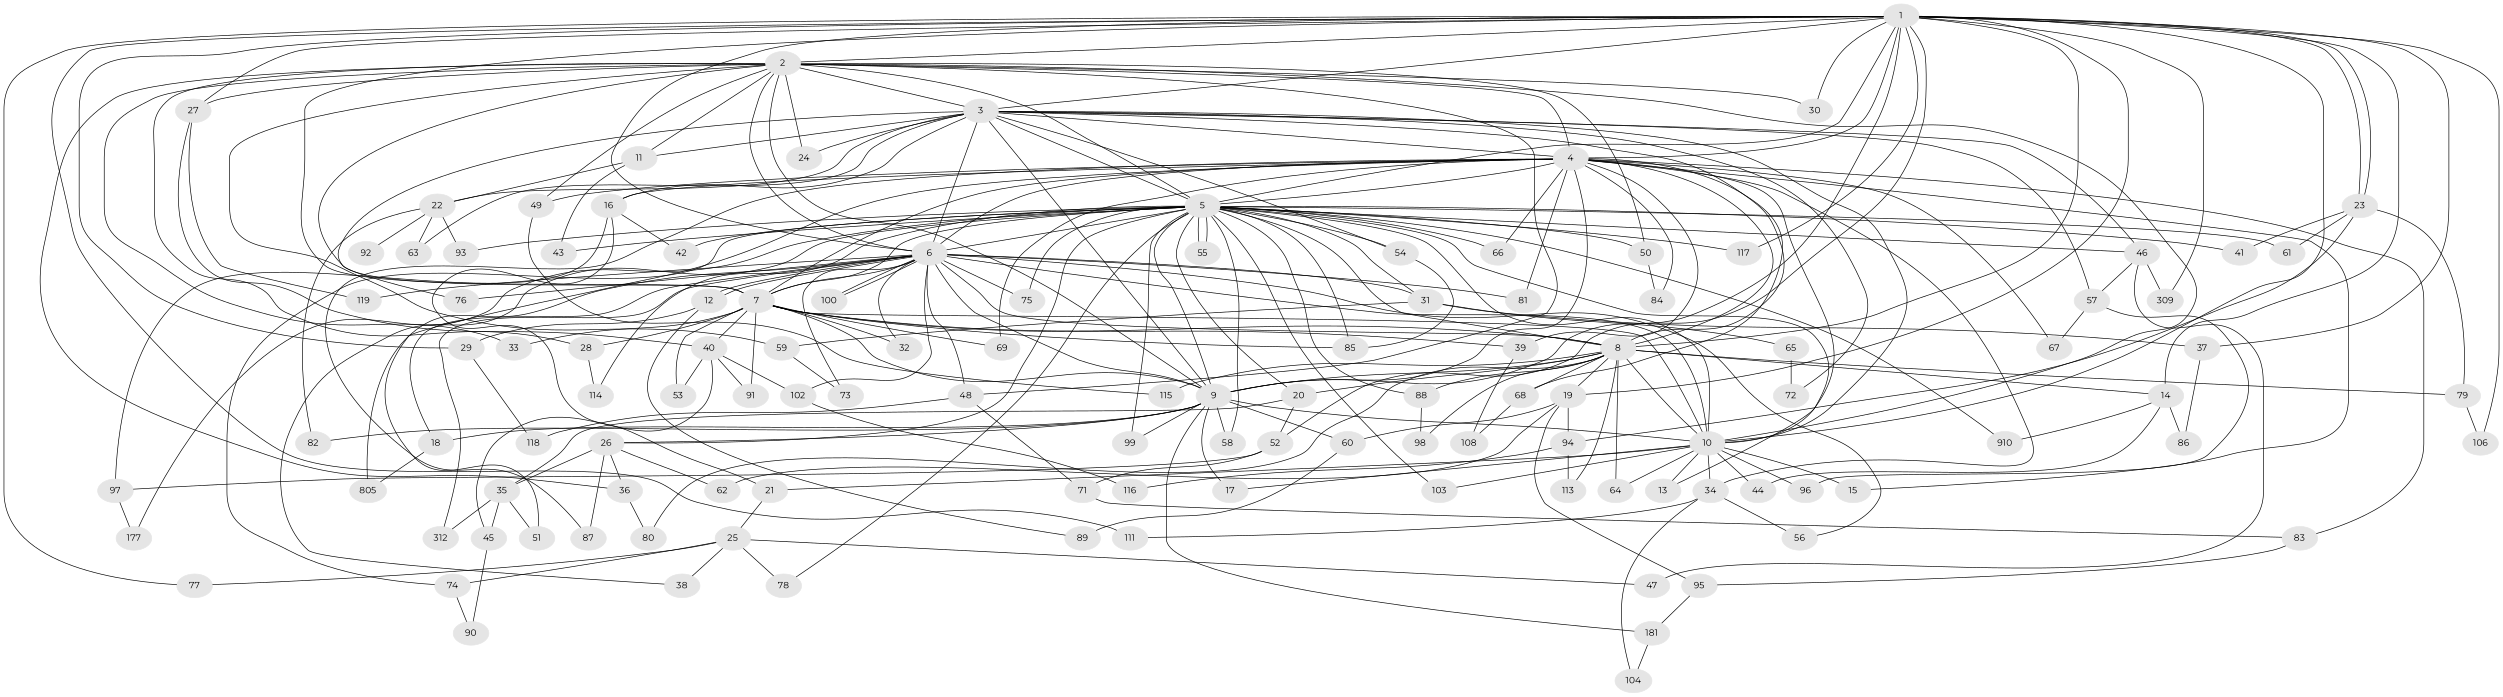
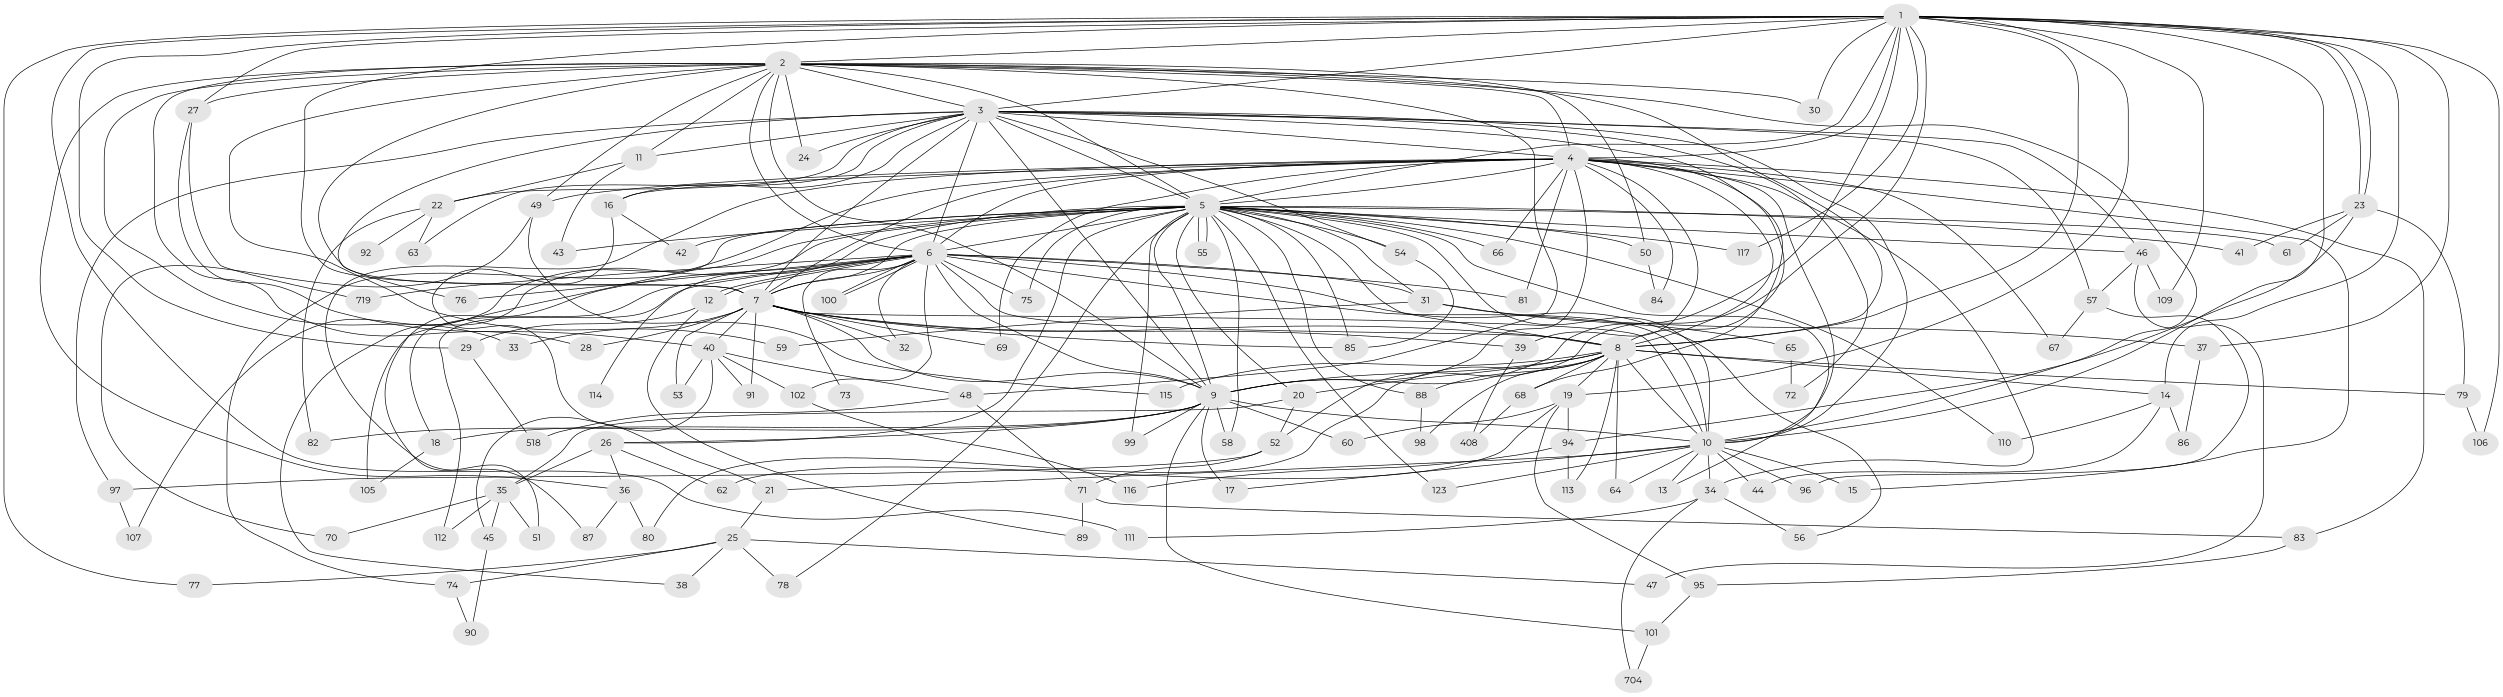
edge "1" -- "6": removed
edge "2" -- "8": added
edge "3" -- "7": added
node "93": removed
edge "16" -- "97": now "3" -- "97"
node "119": label "119" -> "719"
node "309": label "309" -> "109"
edge "6" -- "48": now "40" -- "48"
edge "28" -- "114": removed
edge "59" -- "73": removed
node "118": label "118" -> "518"
node "108": label "108" -> "408"
node "910": label "910" -> "110"
node "805": label "805" -> "105"
node "103": label "103" -> "123"
edge "26" -- "87": now "36" -- "87"
edge "60" -- "89": now "71" -- "89"
node "177": label "177" -> "107"
node "70": added
node "312": label "312" -> "112"
node "181": label "181" -> "101"
node "104": label "104" -> "704"
